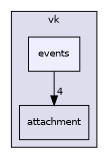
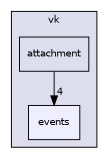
edge "events" -> "attachment": reversed
